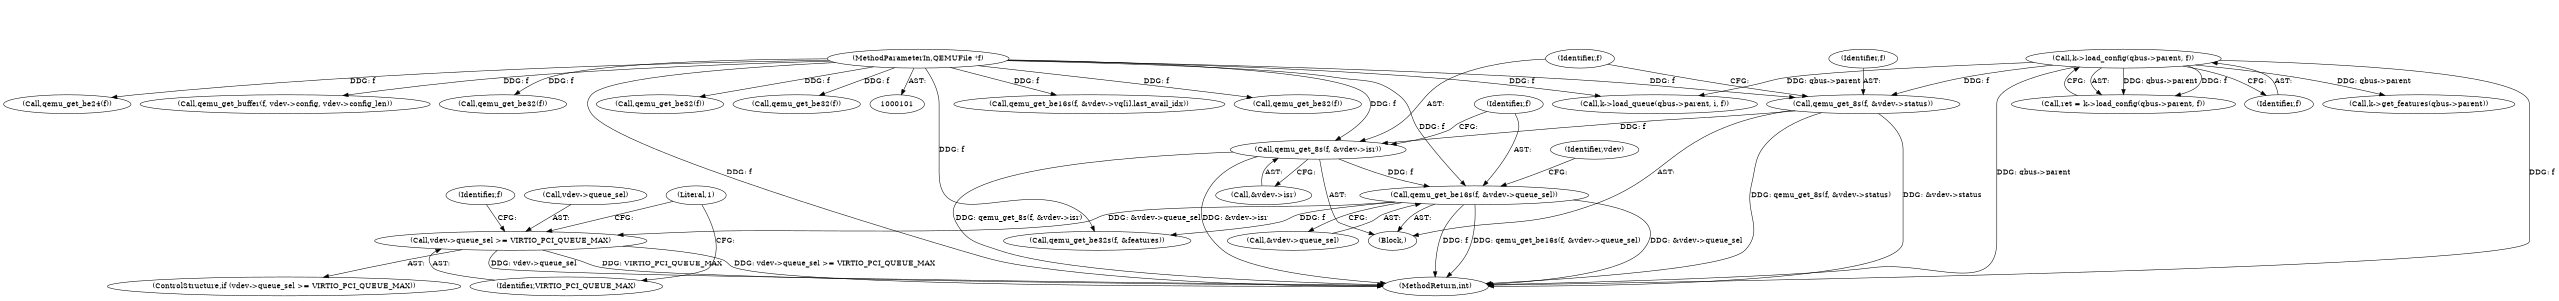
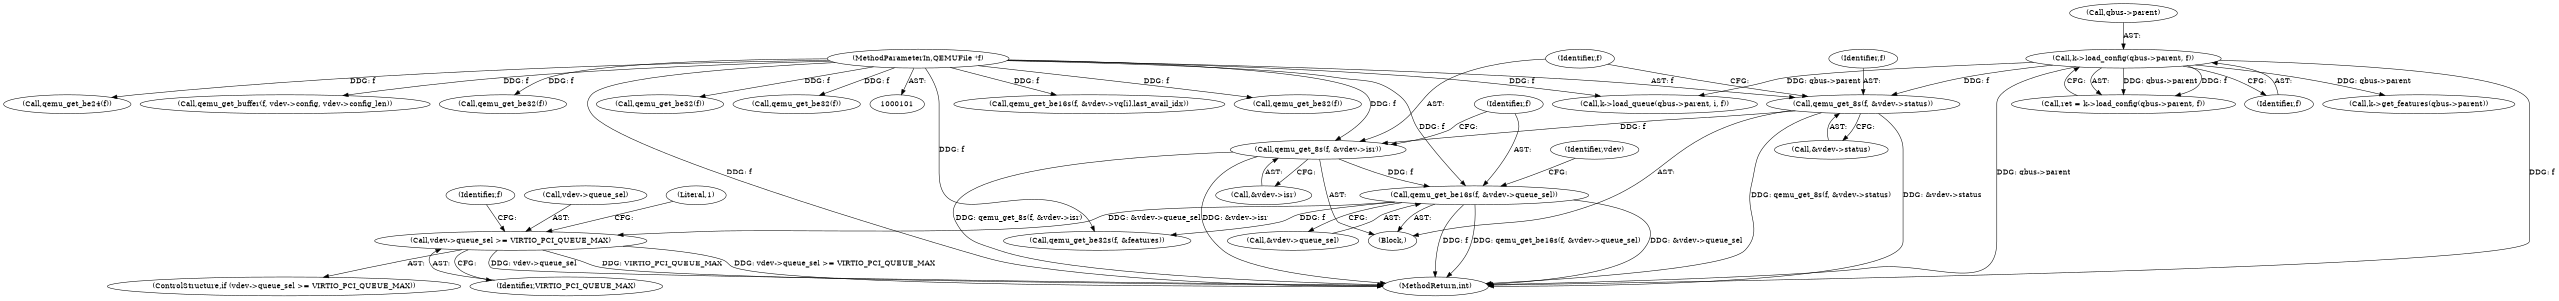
node "(Call,qbus->parent)": added
edge "(MethodParameterIn,QEMUFile *f)" -> "(Call,qemu_get_8s(f, &vdev->status))": label "DDG: f" -> "AST: f"
node "(Call,&vdev->status)": added
edge "(Literal,1)" -> "(Identifier,VIRTIO_PCI_QUEUE_MAX)": now "(Call,vdev->queue_sel >= VIRTIO_PCI_QUEUE_MAX)" -> "(Identifier,VIRTIO_PCI_QUEUE_MAX)"
